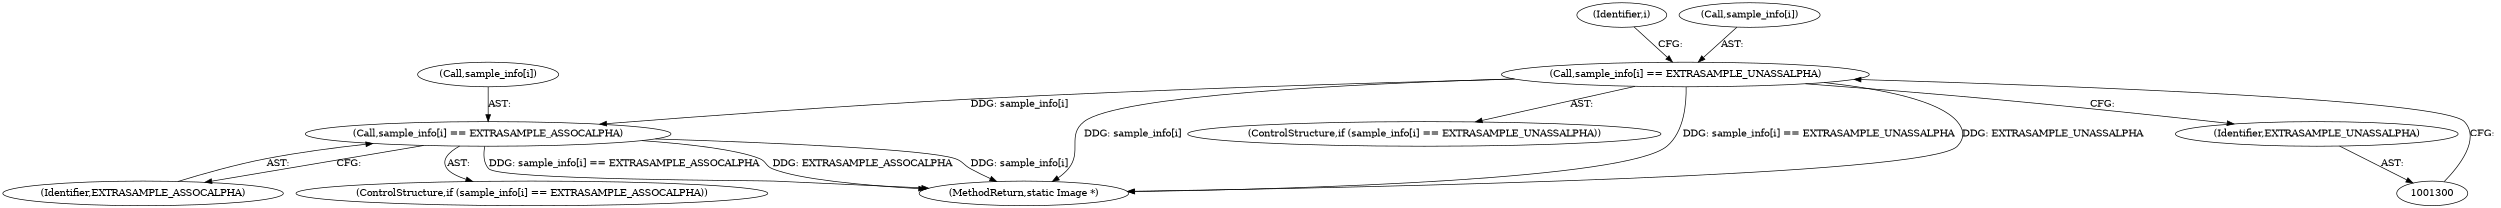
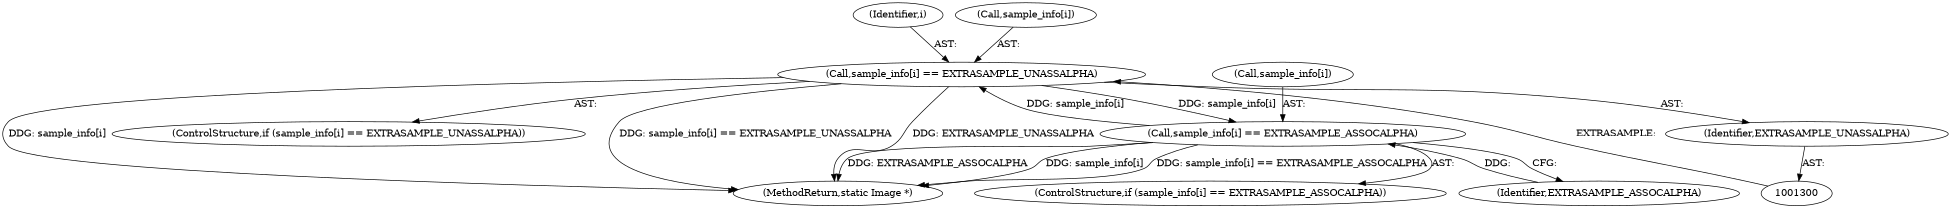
edge "(Identifier,i)" -> "(Call,sample_info[i] == EXTRASAMPLE_UNASSALPHA)": label "CFG: " -> "AST: "
edge "(Call,sample_info[i] == EXTRASAMPLE_UNASSALPHA)" -> "(Identifier,EXTRASAMPLE_UNASSALPHA)": label "CFG: " -> "AST: "
edge "(Call,sample_info[i] == EXTRASAMPLE_ASSOCALPHA)" -> "(Call,sample_info[i] == EXTRASAMPLE_UNASSALPHA)": added, label "DDG: sample_info[i]"
edge "1001300" -> "(Call,sample_info[i] == EXTRASAMPLE_UNASSALPHA)": label "CFG: " -> "EXTRASAMPLE: "
edge "(Identifier,EXTRASAMPLE_ASSOCALPHA)" -> "(Call,sample_info[i] == EXTRASAMPLE_ASSOCALPHA)": label "AST: " -> "DDG: "
